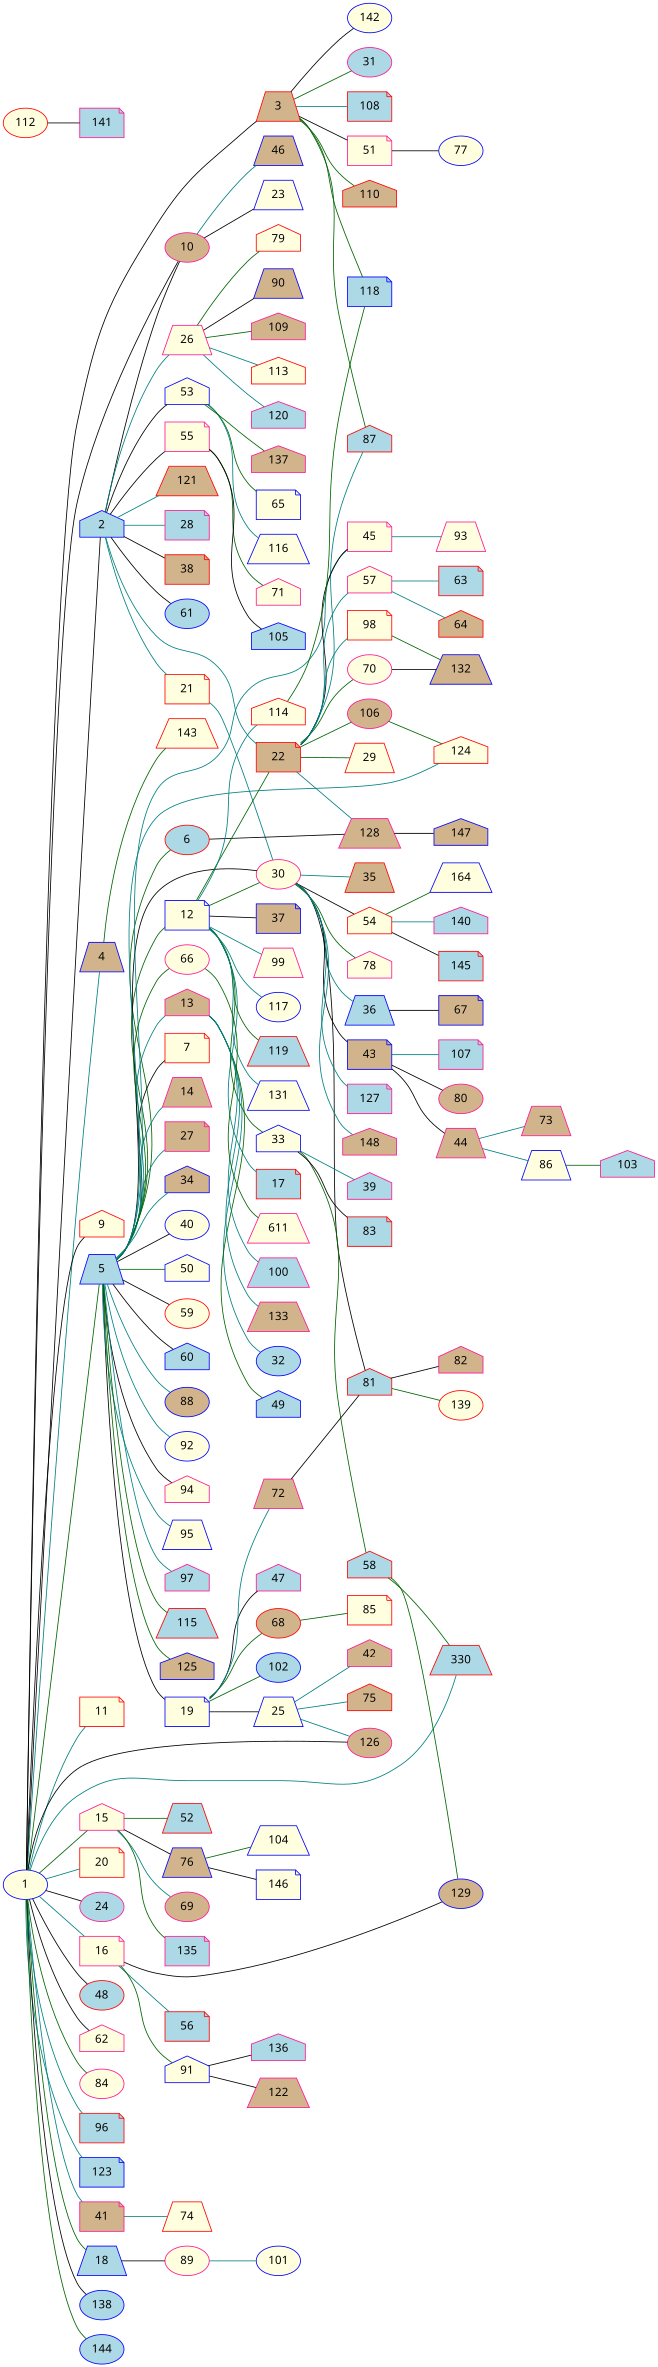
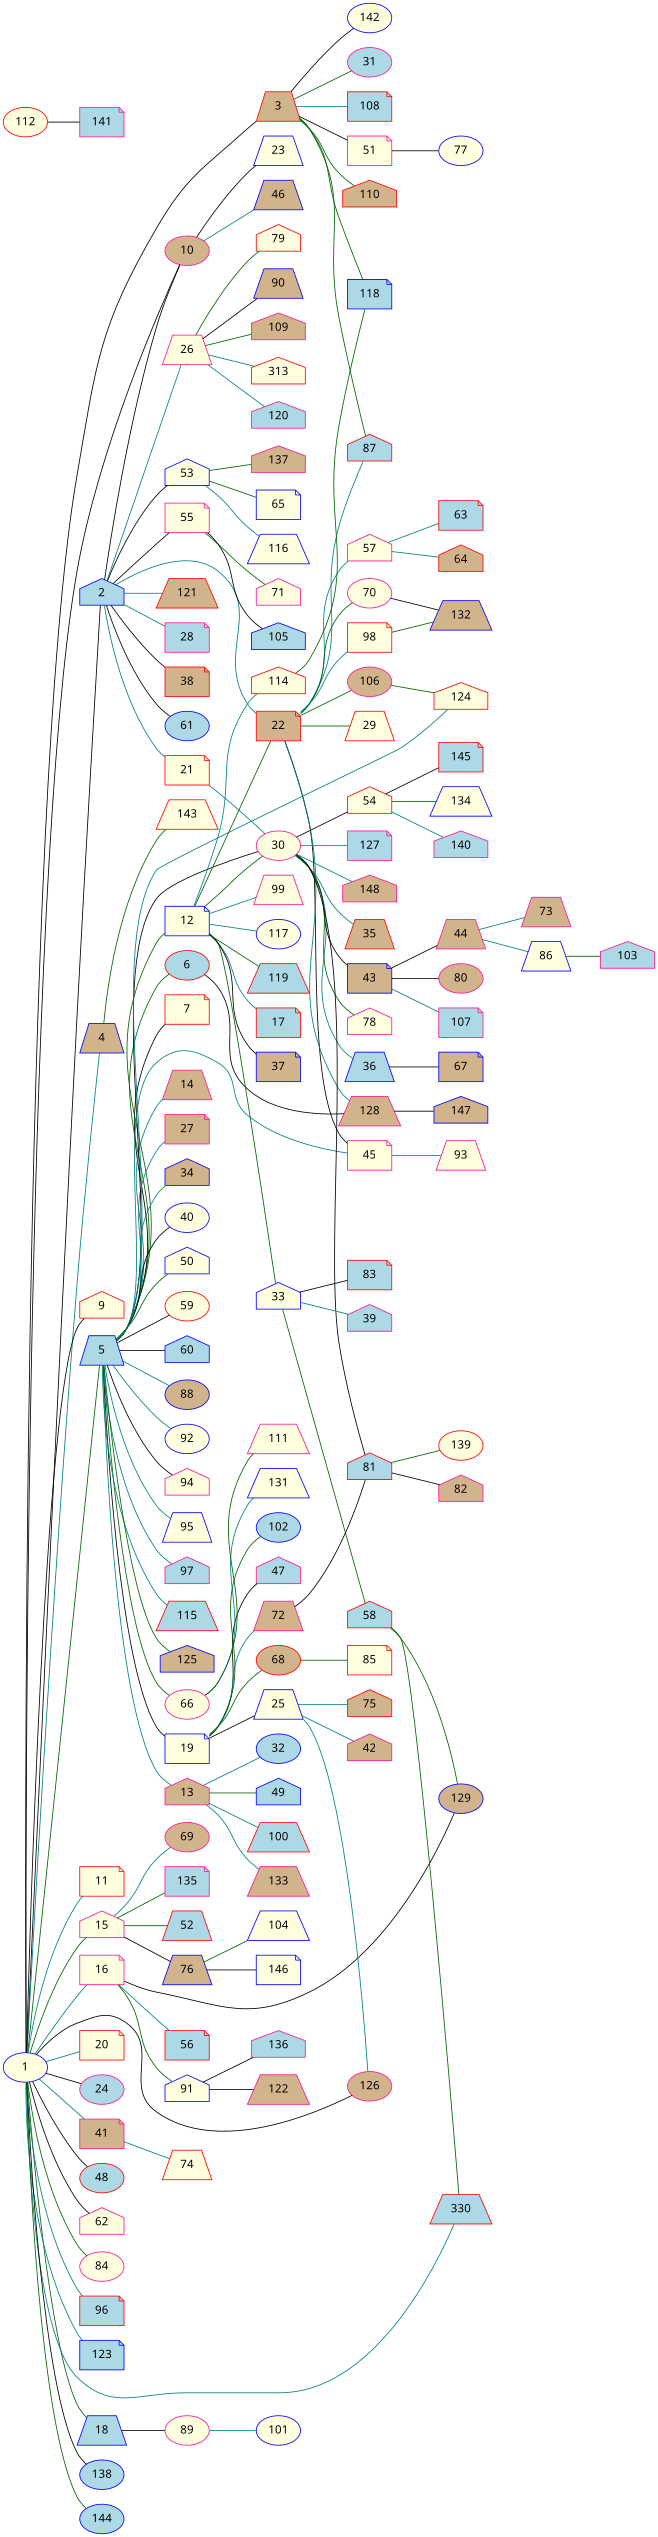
node "113": label "113" -> "313"
node "164": label "164" -> "134"
edge "12" -- "131": now "66" -- "131"
node "611": label "611" -> "111"
node "100": color deeppink -> red
edge "5" -- "115": color darkgreen -> teal
